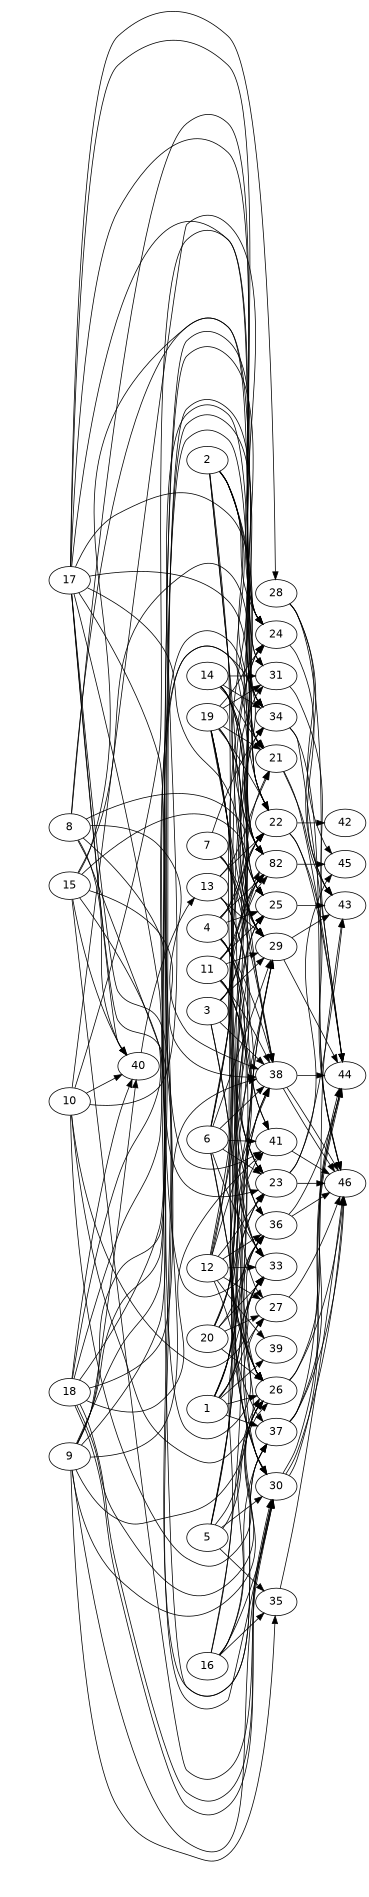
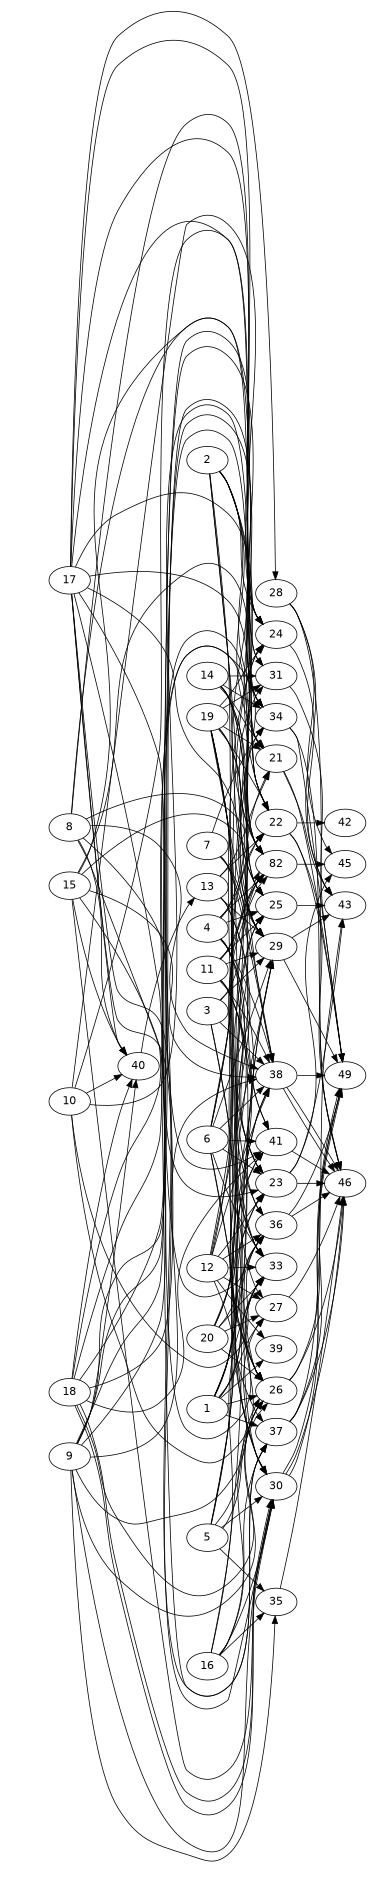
edge "3" -> "22": removed
node "44": label "44" -> "49"
edge "1" -> "41": added
edge "10" -> "26": removed
